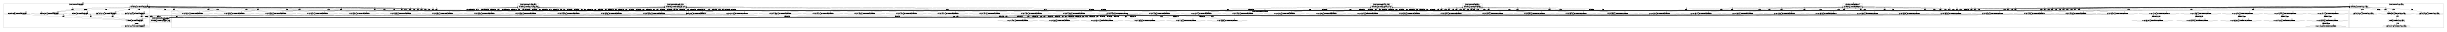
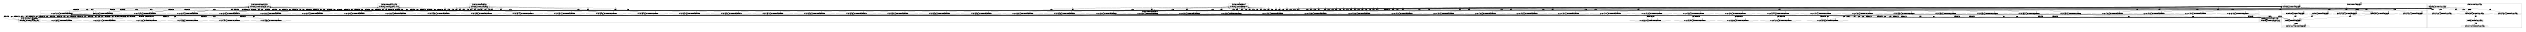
edge "10.1.80.1:52064#ServerID_OuterContainerID" -> "1_fwatchdog#ServerID_8df4e6f0b536": label "RESPONSE" -> "read"
edge "10.1.80.247:32830#ServerID_OuterContainerID" -> "1_fwatchdog#ServerID_79226724f3b6": label "write" -> "read"
edge "1_fwatchdog#ServerID_667d78fb58-2fhs5" -> "10.1.80.1:42262#ServerID_OuterContainerID": removed, label "RESPONSE"
edge "10.1.80.245:9093#ServerID_OuterContainerID" -> "10.1.80.1:42826#ServerID_OuterContainerID": removed, label "RESPONSE"
